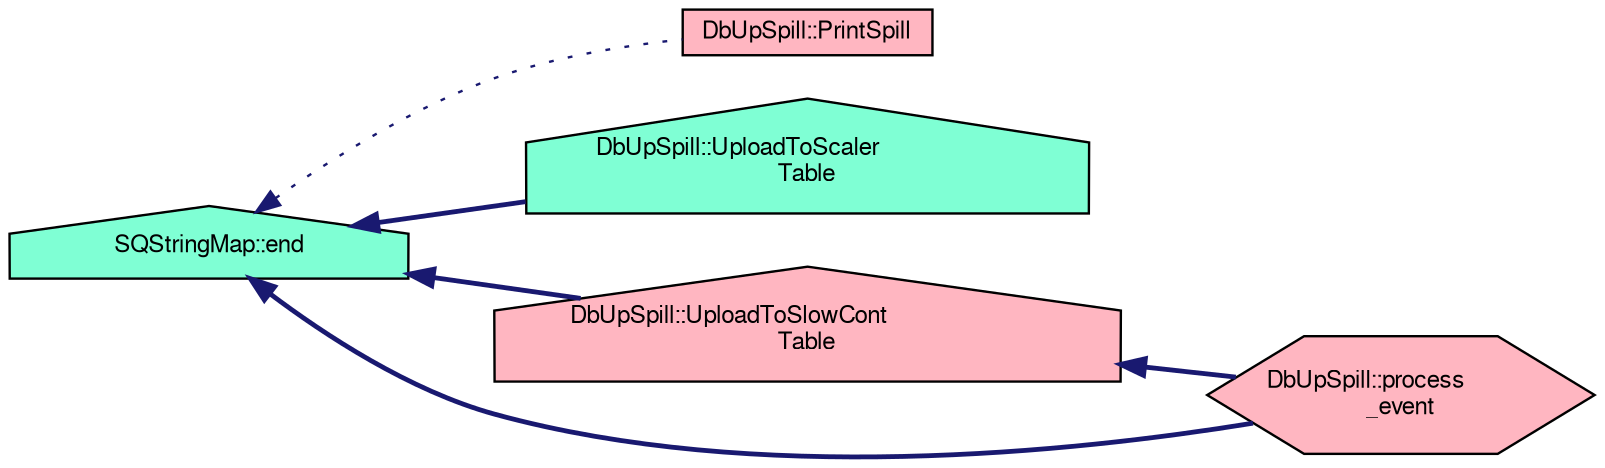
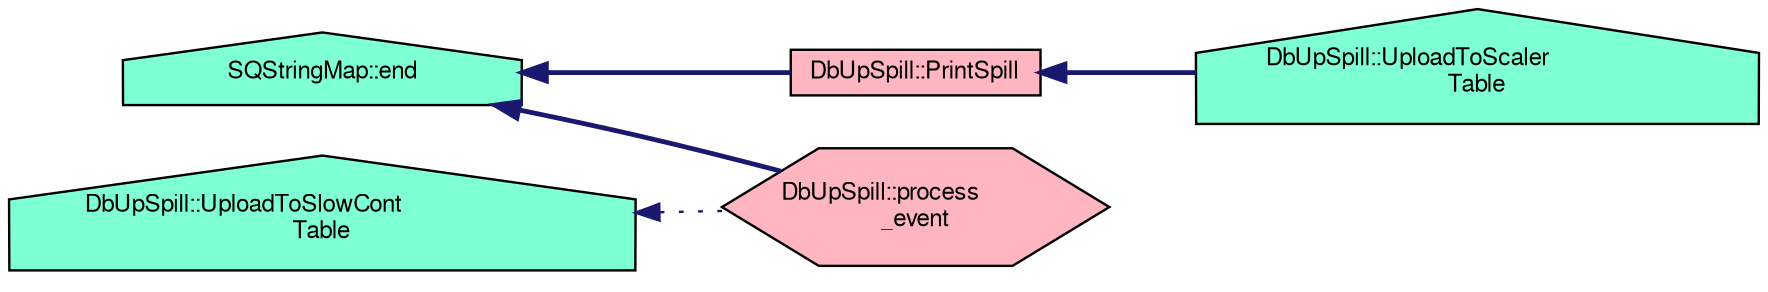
edge "DbUpSpill::PrintSpill" -> "SQStringMap::end": style dotted -> bold
edge "DbUpSpill::UploadToScaler Table" -> "SQStringMap::end": now "DbUpSpill::UploadToScaler Table" -> "DbUpSpill::PrintSpill"
edge "DbUpSpill::UploadToSlowCont Table" -> "SQStringMap::end": removed
node "DbUpSpill::UploadToSlowCont Table": fillcolor lightpink -> aquamarine
edge "DbUpSpill::process _event" -> "DbUpSpill::UploadToSlowCont Table": style bold -> dotted
